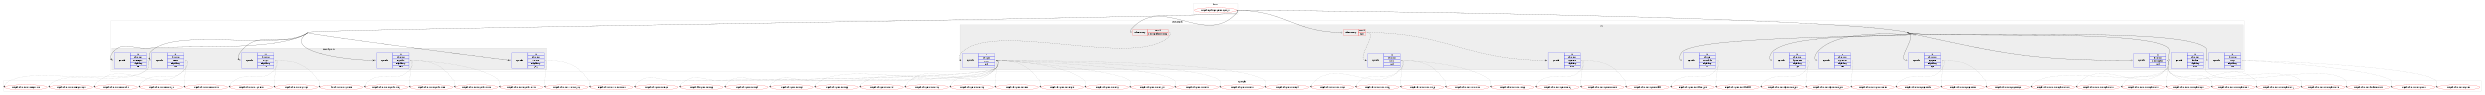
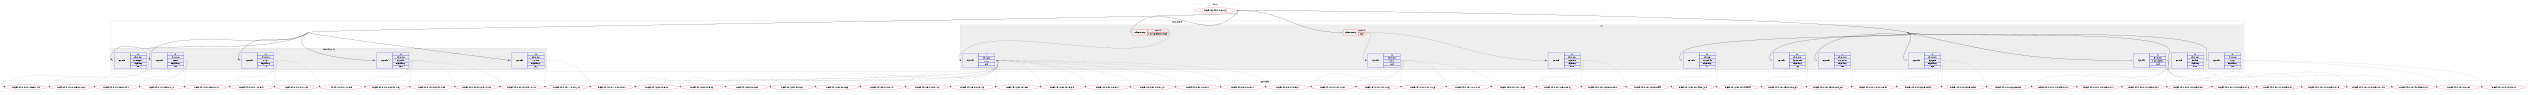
node "portage://games-packaging/pyfa-2.14.1": label "portage://games-packaging/pyfa-2.14.1" -> "portage://games-util/pyfa-2.14.1"
node "portage://exec-lang/python-3.6.5": label "portage://exec-lang/python-3.6.5" -> "portage://dev-lang/python-3.6.5"
node "portage://dev-python/python-dateutil-2.7.5": added
